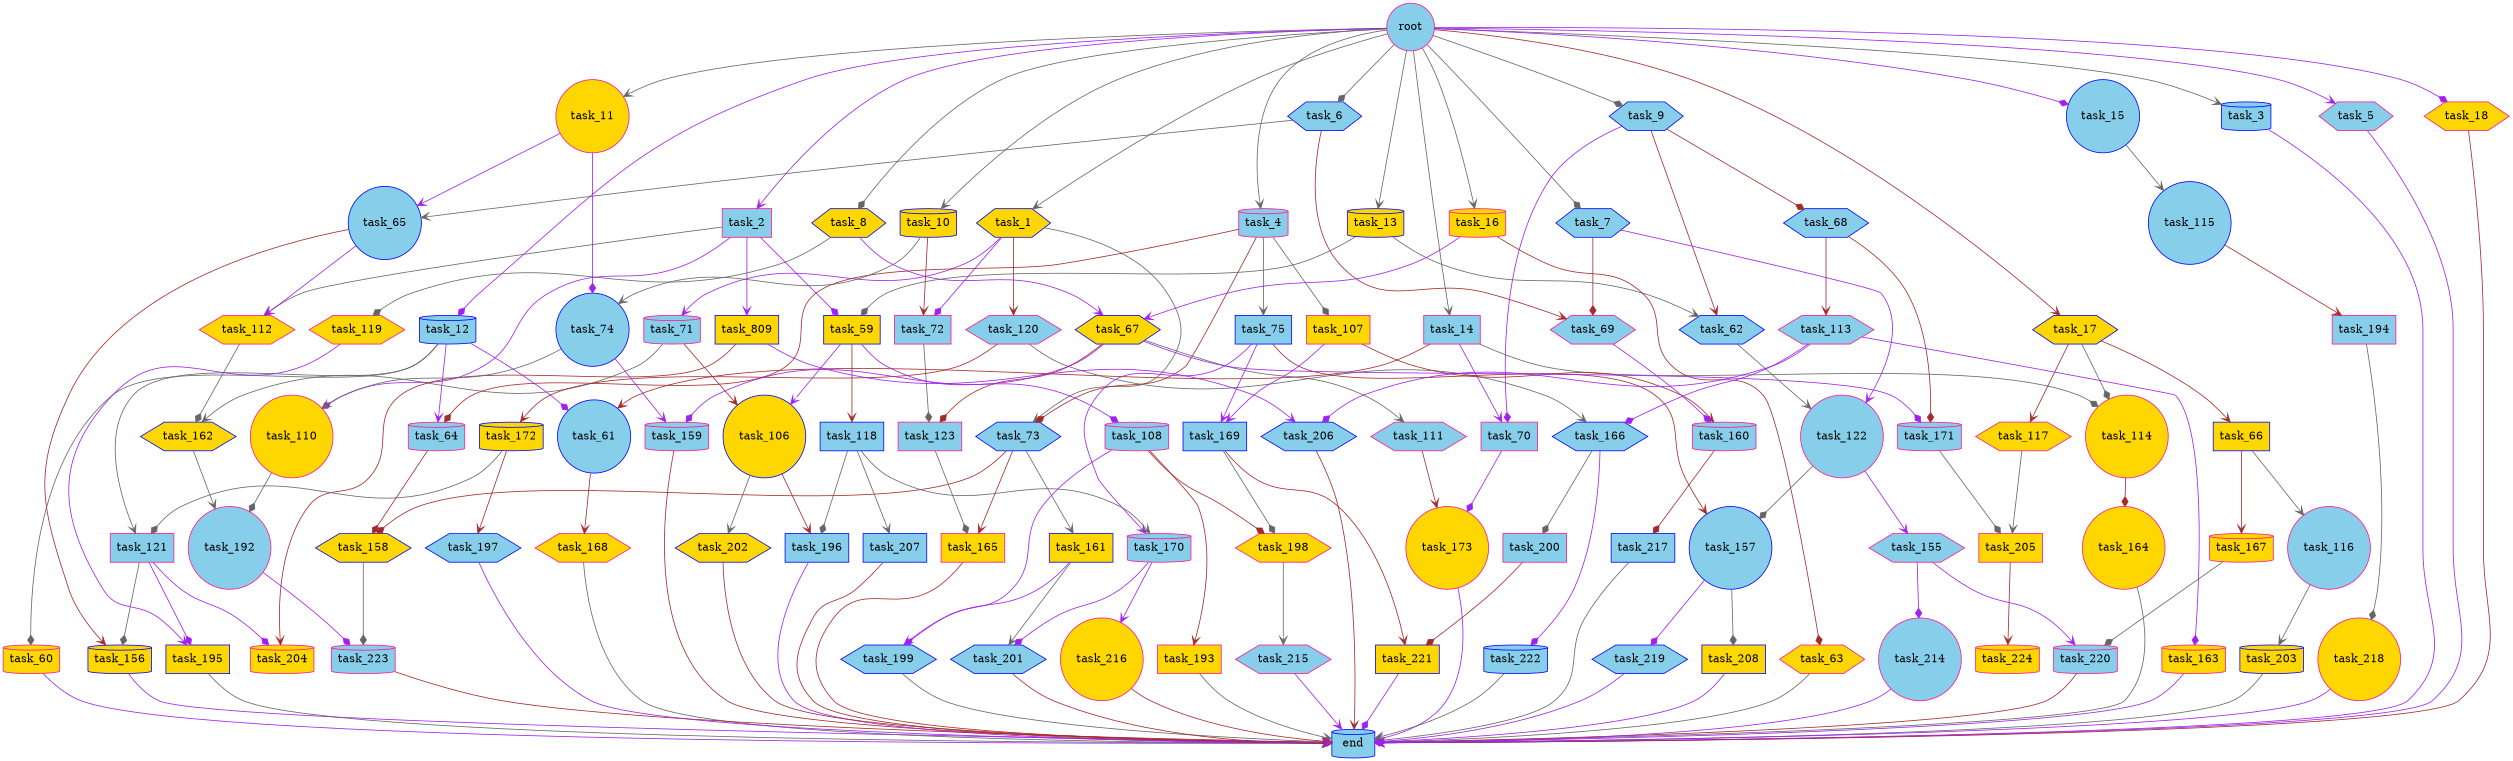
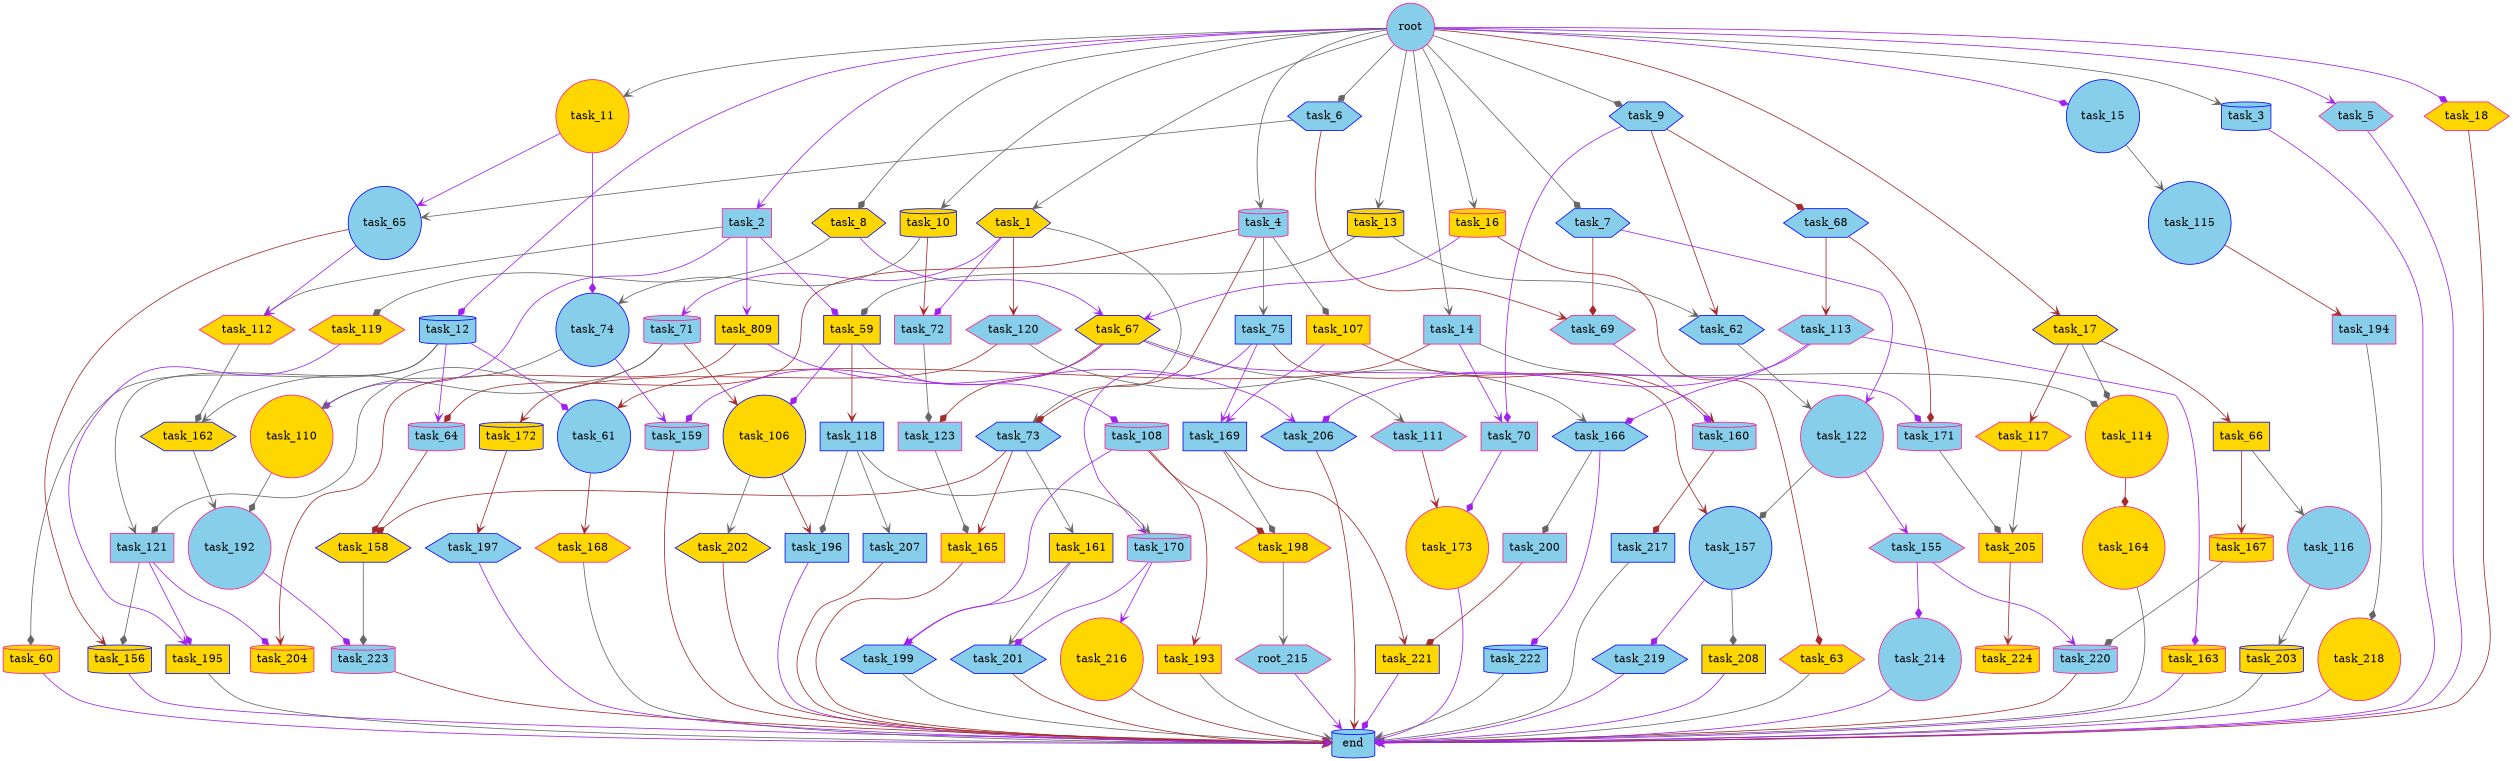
edge "task_59" -> "task_106": arrowhead vee -> diamond
edge "task_172" -> "task_121": now "task_71" -> "task_121"
node "task_215": label "task_215" -> "root_215"
